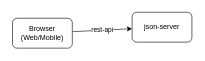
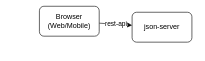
node "Browser (Web/Mobile)": moved (42, 33) -> (69, 21)
